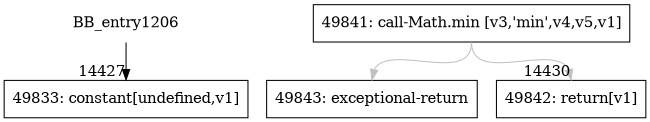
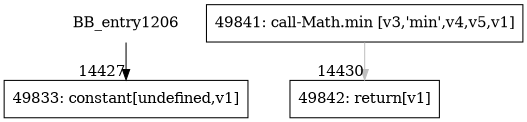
node "49843: exceptional-return": removed
